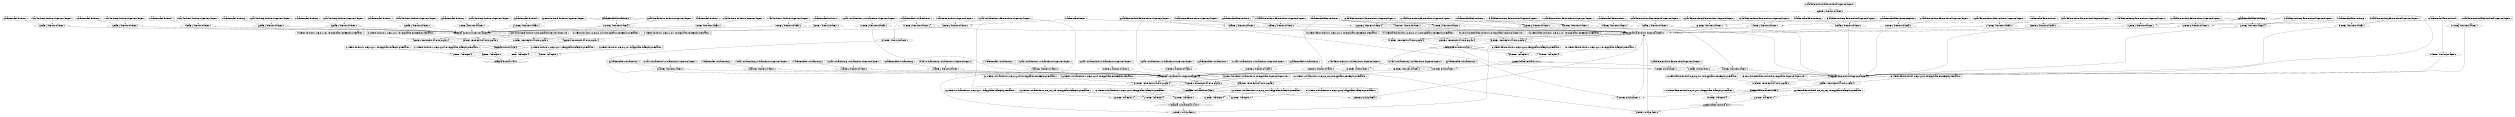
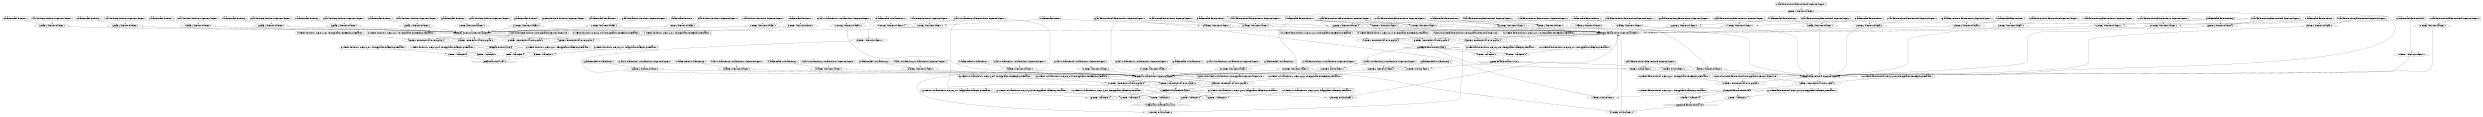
node "39:attackerLocated(historian_host_10):1": shape diamond -> box
node "82:attackerLocated(fileServers_remoteExploit_2):1": label "82:attackerLocated(fileServers_remoteExploit_2):1" -> "82:attackerLocated(fileServers_host_2):1"
